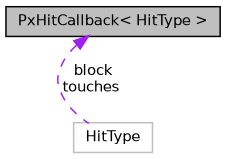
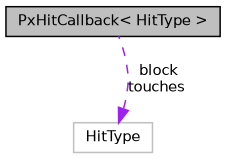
edge "HitType" -> "PxHitCallback< HitType >": reversed
